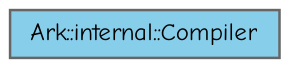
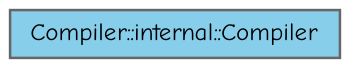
node "Ark::internal::Compiler": label "Ark::internal::Compiler" -> "Compiler::internal::Compiler"
